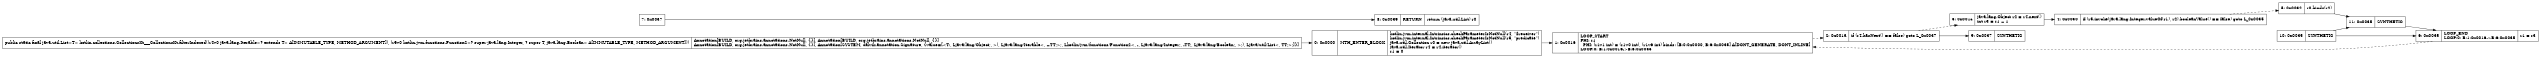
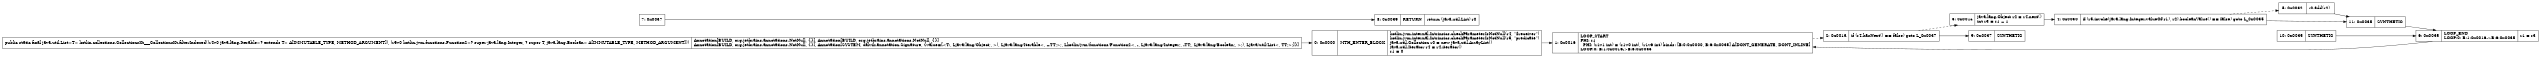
node "5: 0x0032": text "r0.binds(r2)" -> "r0.add(r2)"
edge "10: 0x0035" -> "11: 0x0035": now "4: 0x0030" -> "11: 0x0035"
edge "6: 0x0035" -> "1: 0x0016": style dashed -> solid
